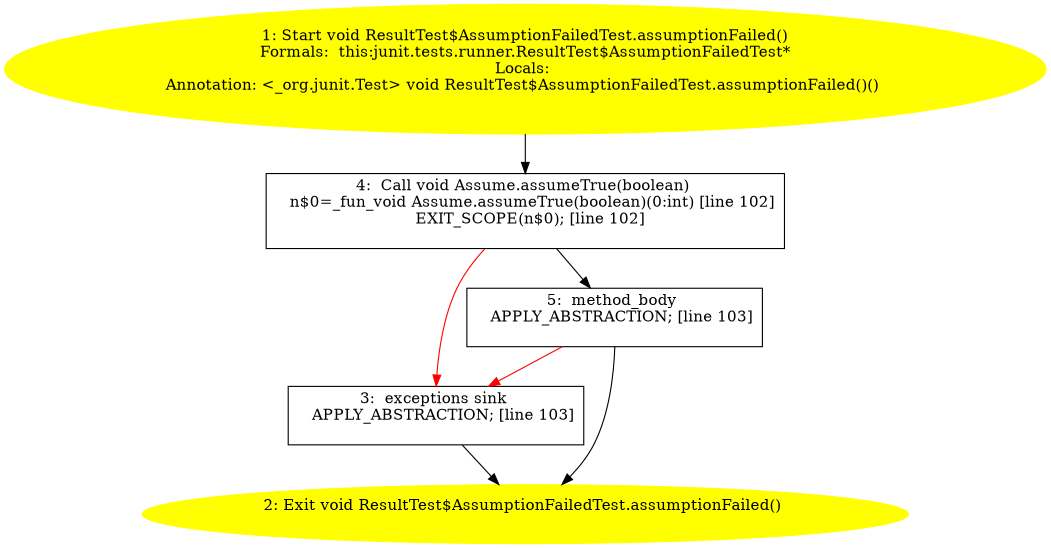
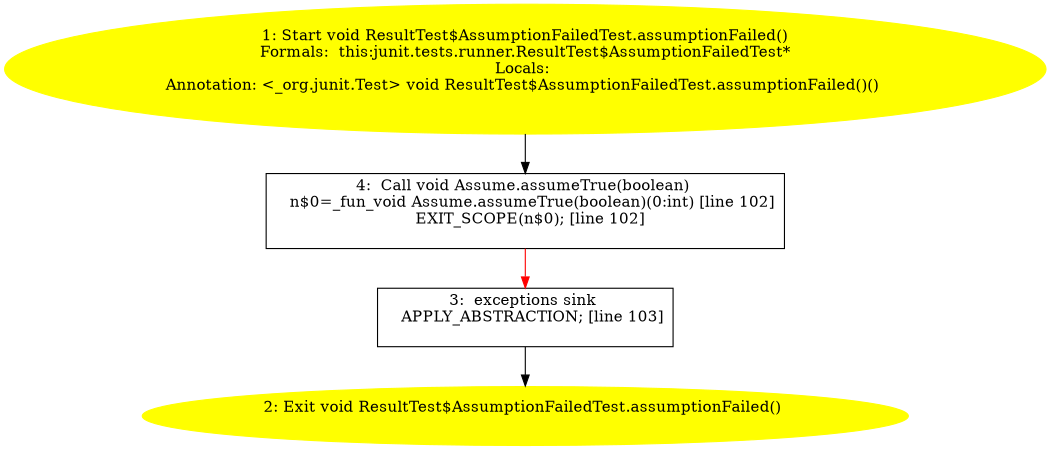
node "5:  method_body APPLY_ABSTRACTION; [line 103]": removed
